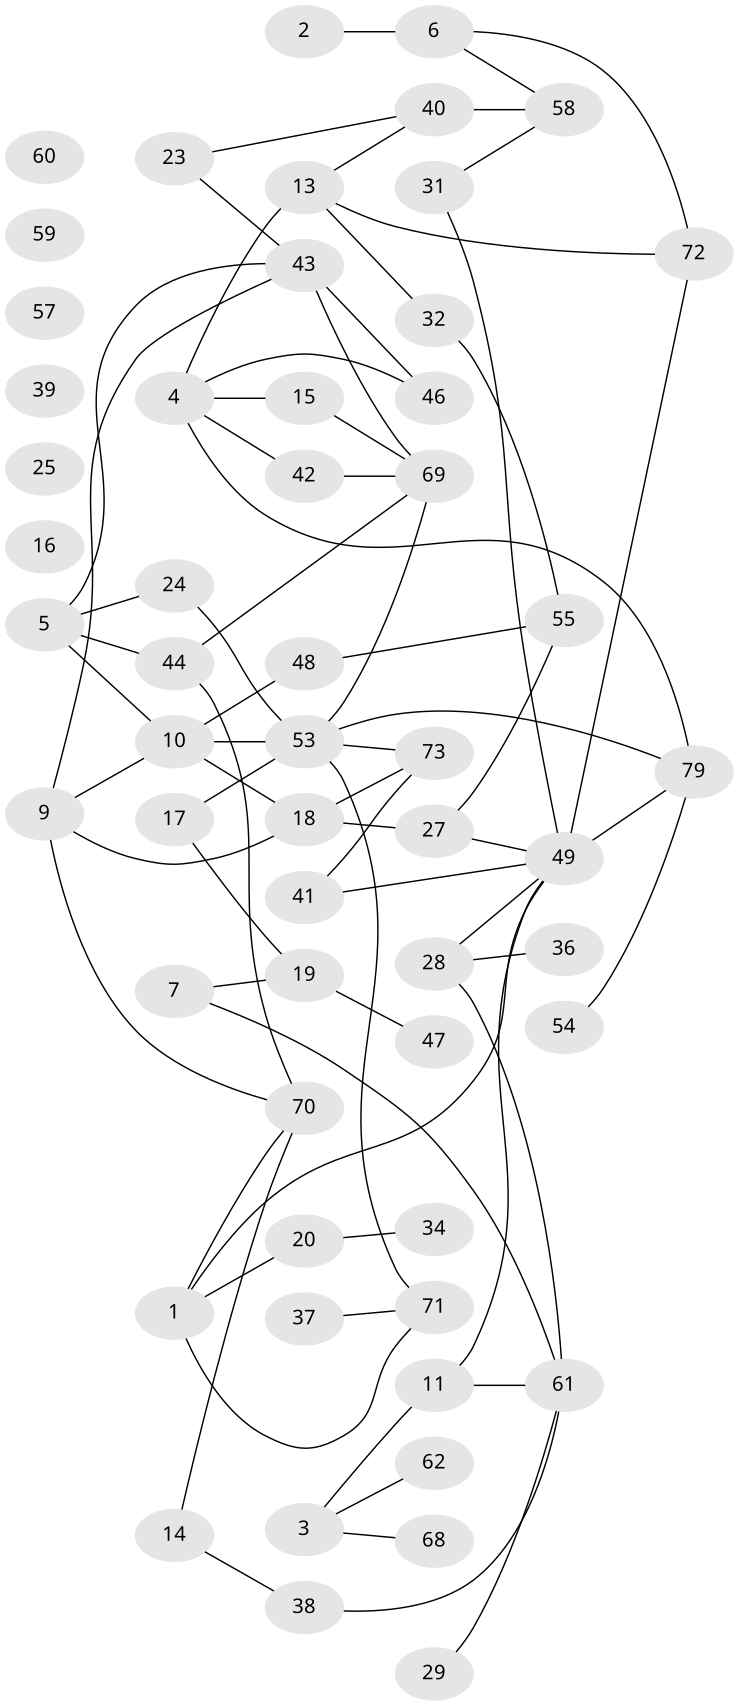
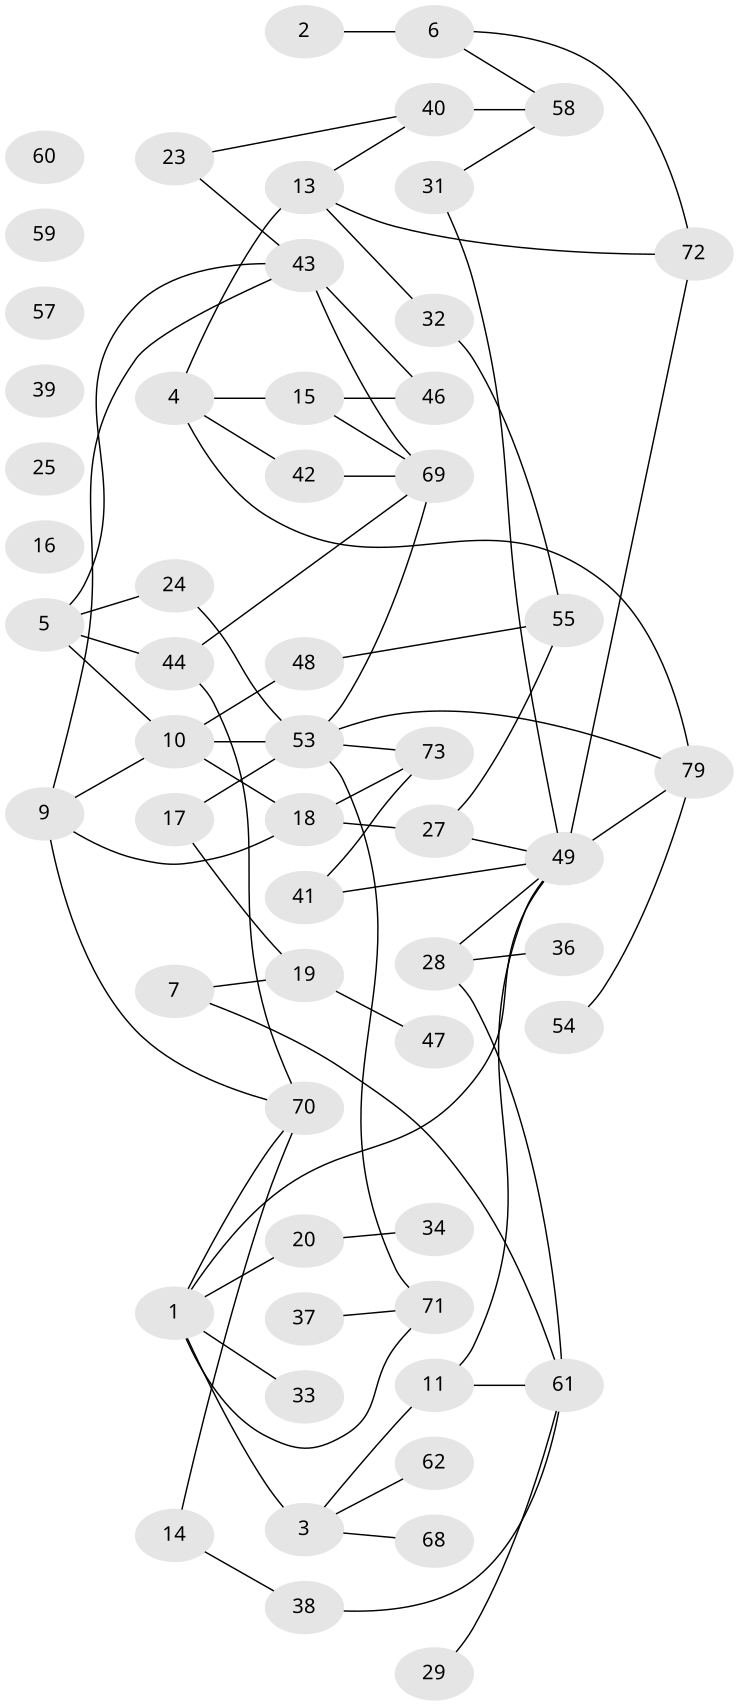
edge "4" -- "46": now "15" -- "46"
node "33": added
edge "1" -- "3": added
